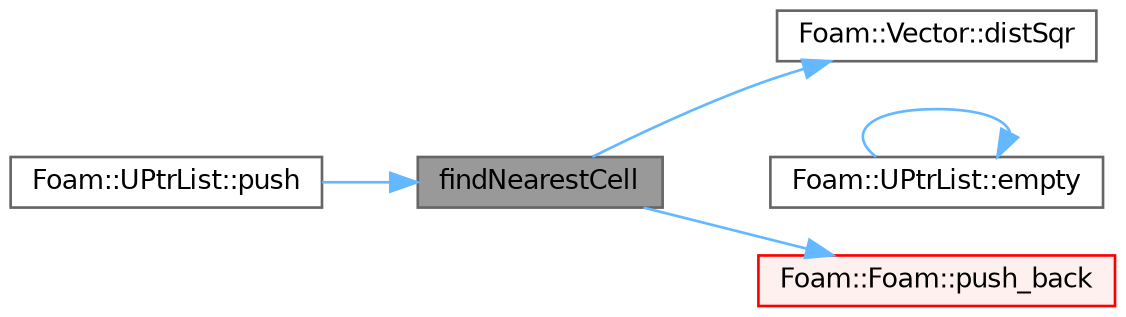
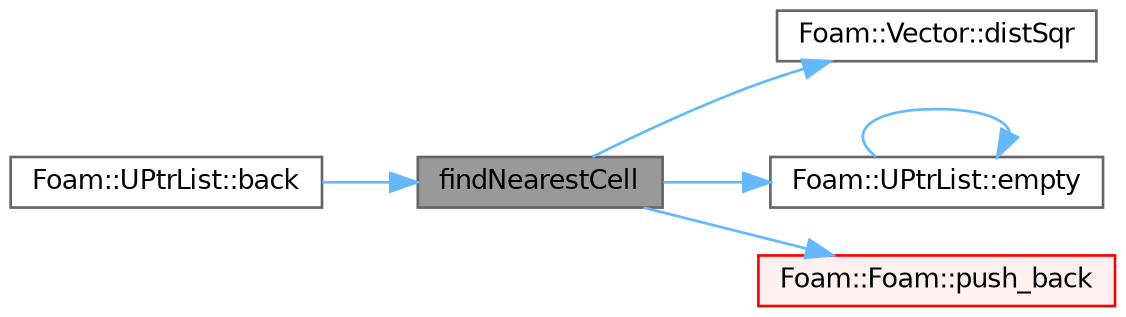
node "Foam::UPtrList::push": label "Foam::UPtrList::push" -> "Foam::UPtrList::back"
edge "findNearestCell" -> "Foam::UPtrList::empty": added
